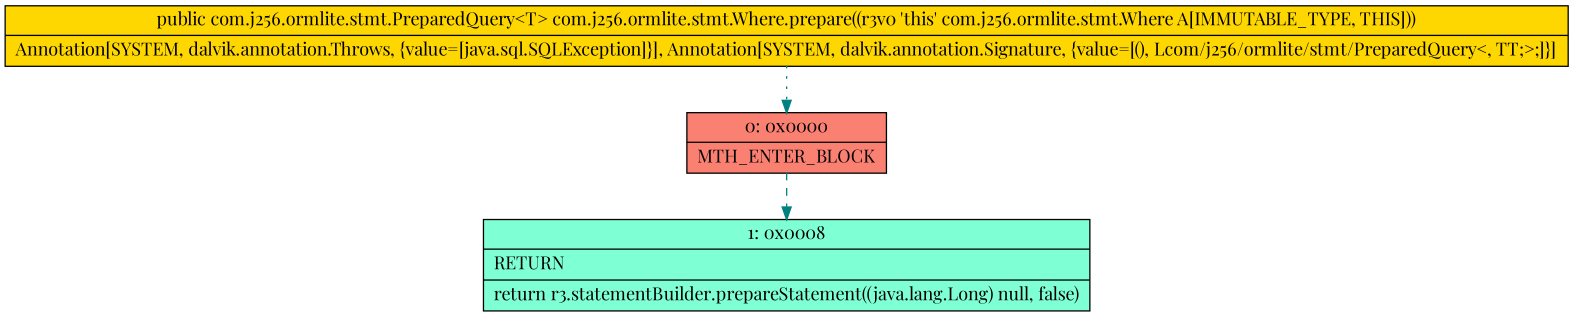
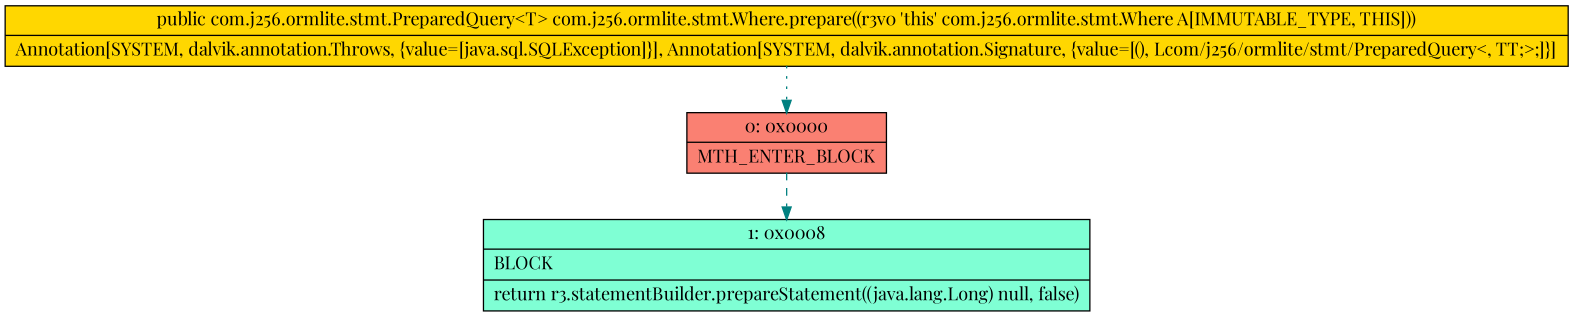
node "1: 0x0008": text "RETURN" -> "BLOCK"
